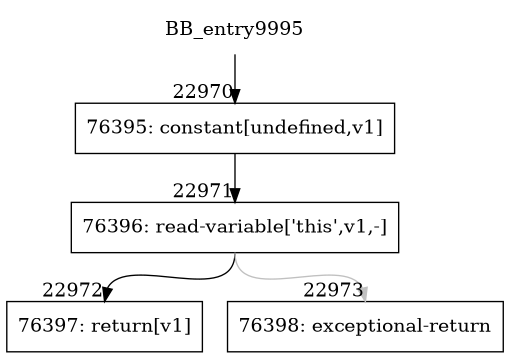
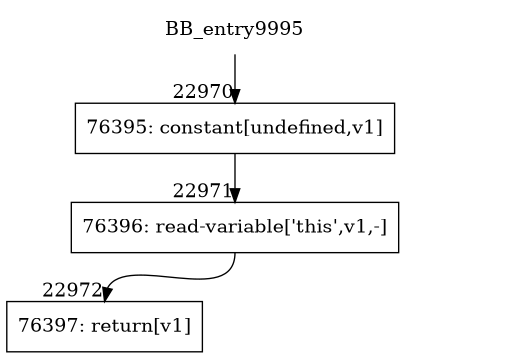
node "76398: exceptional-return": removed
